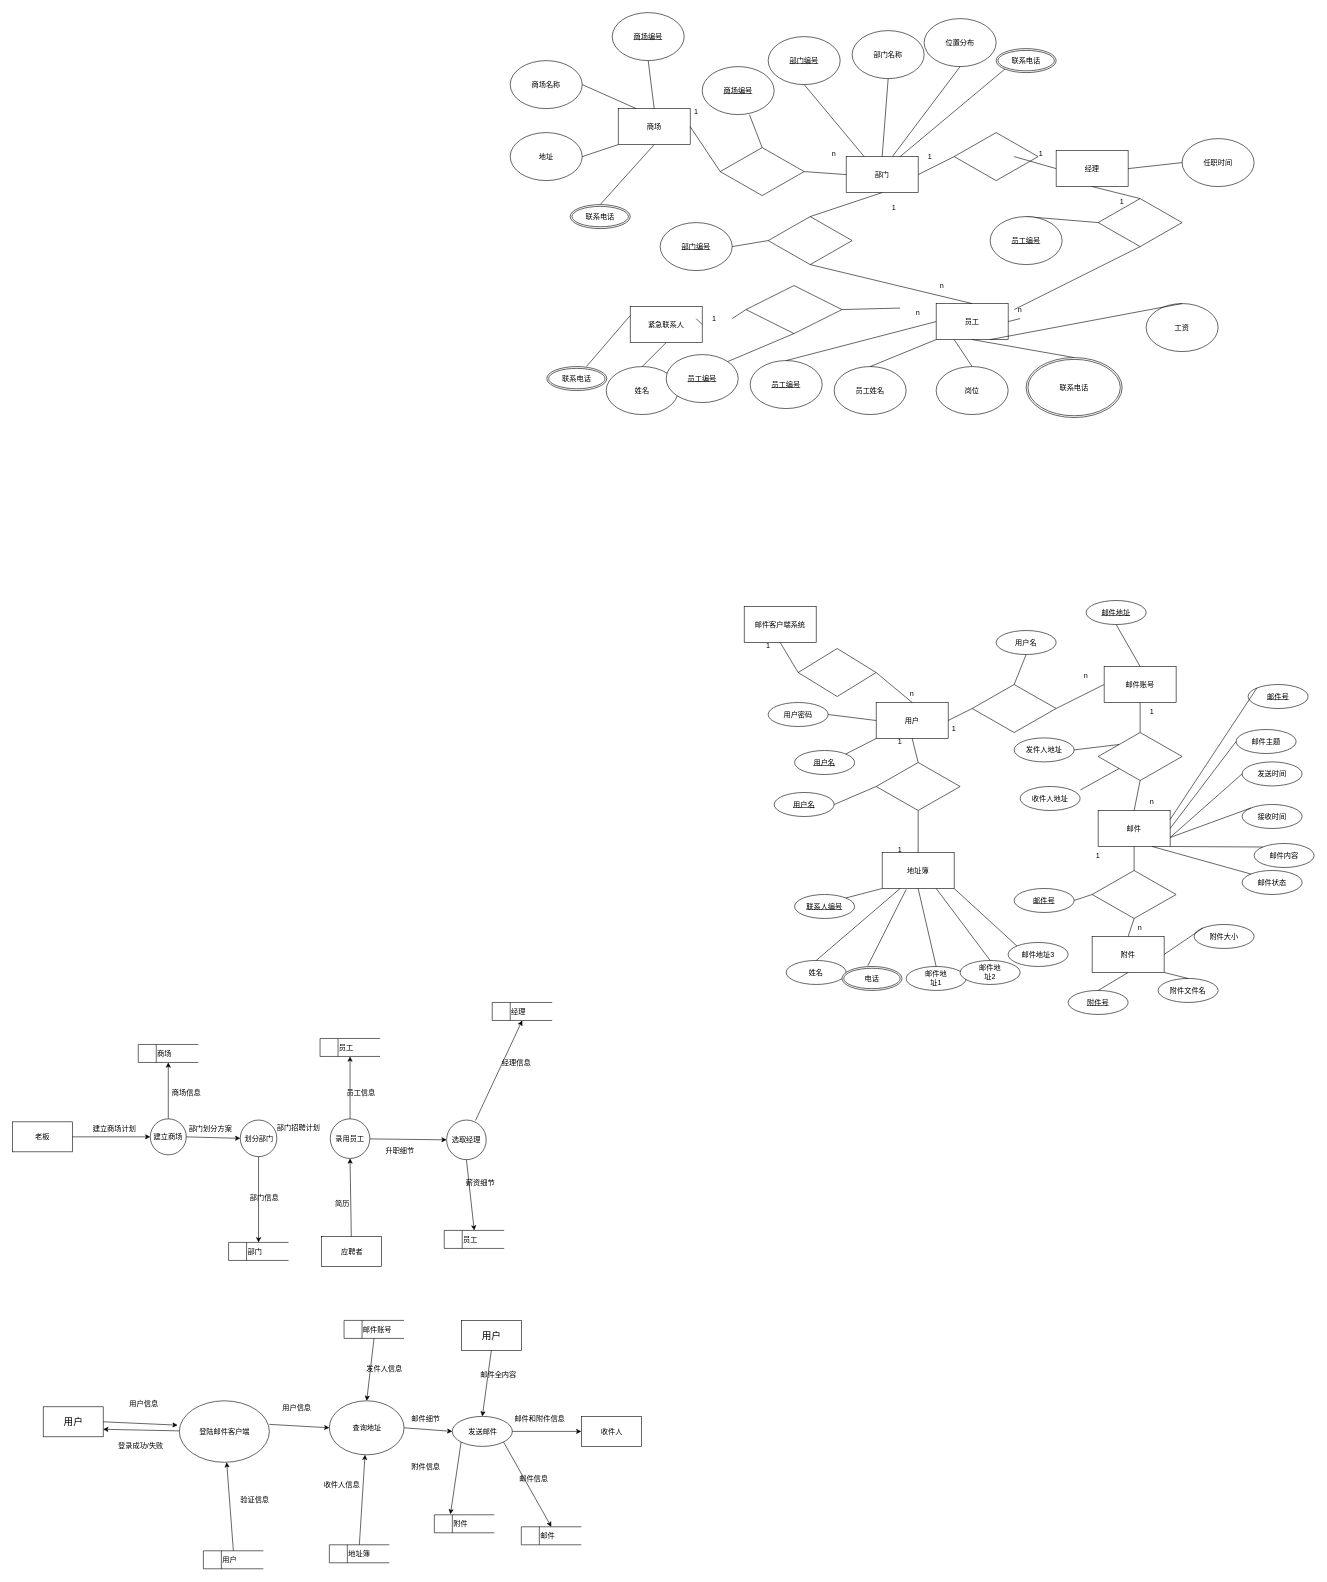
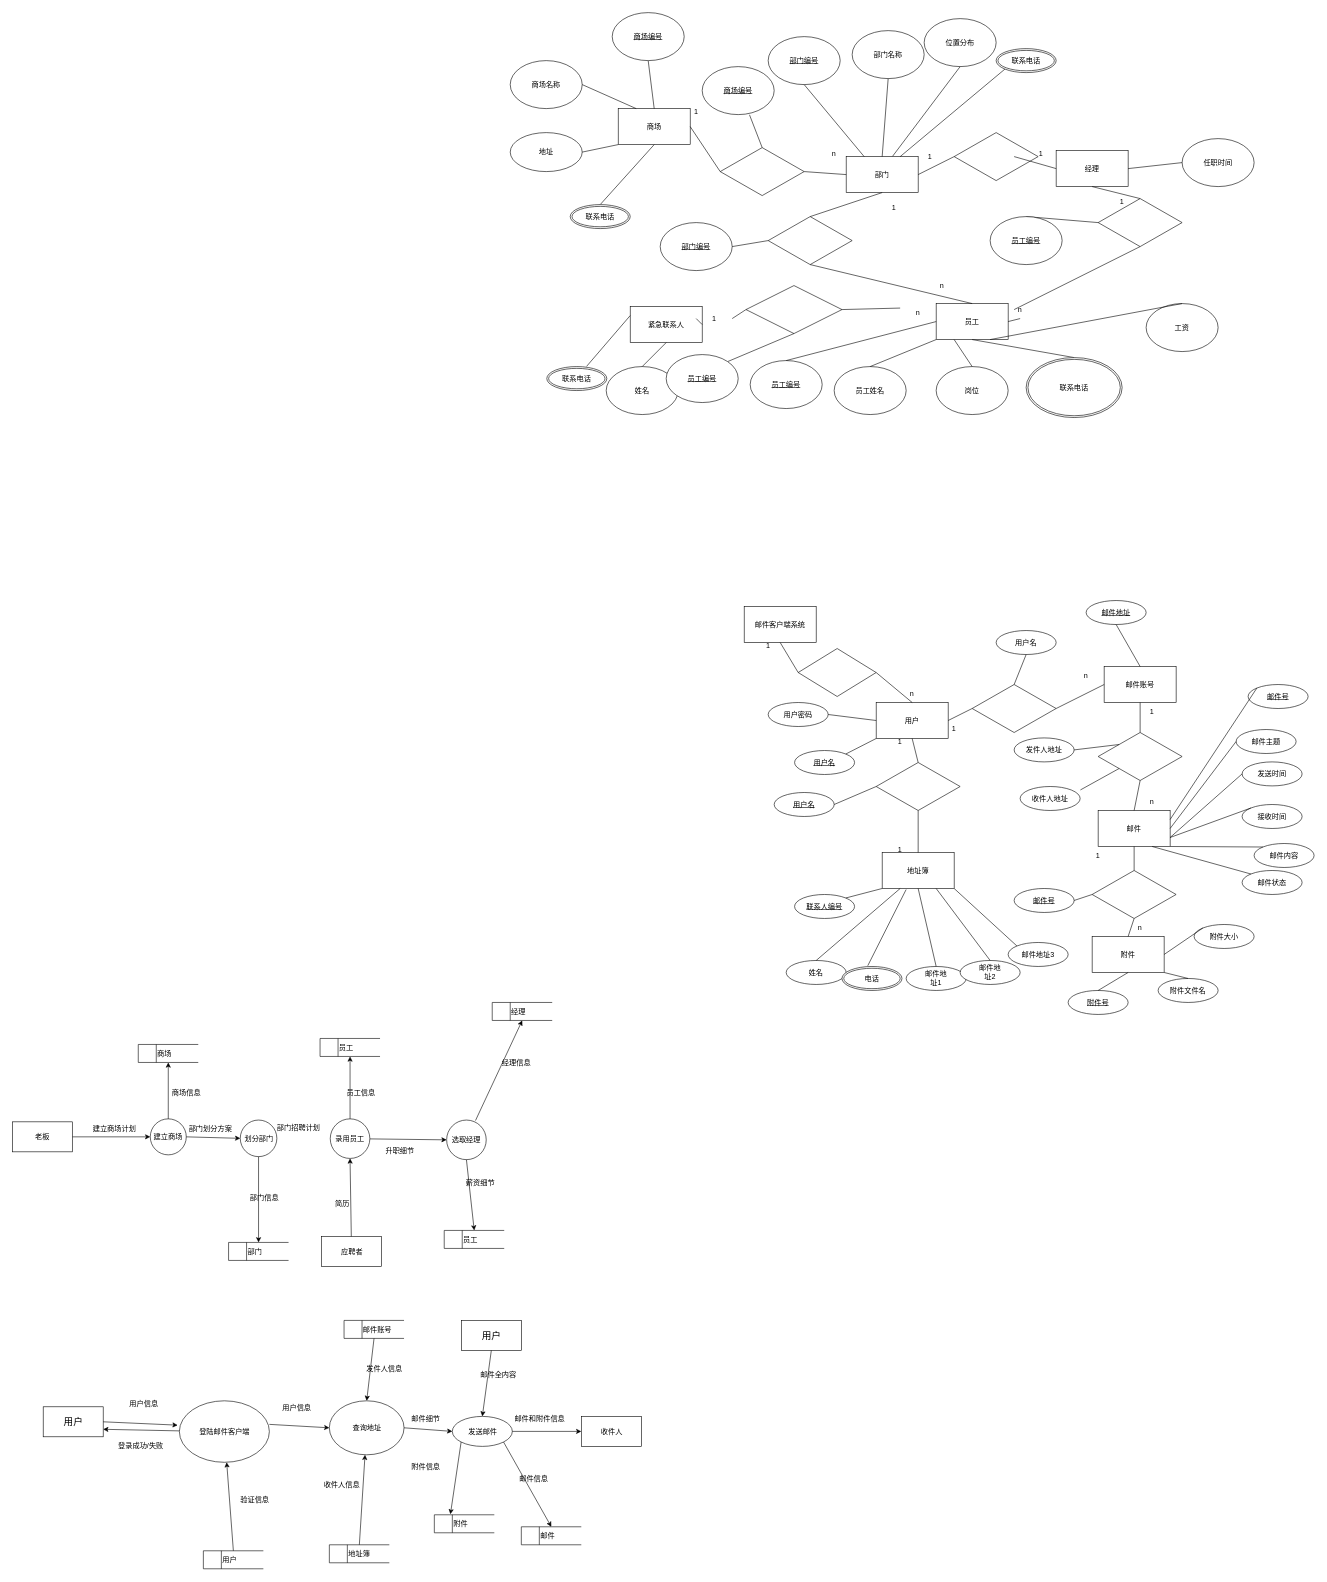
node "地址": size 72x48 -> 72x39
